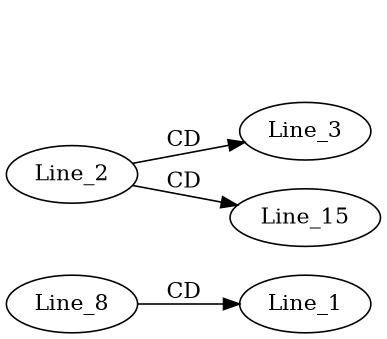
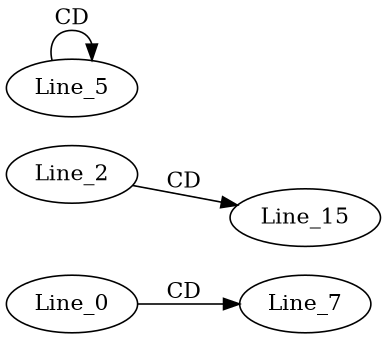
node "Line_5": added
node "Line_3": removed
node "Line_8": label "Line_8" -> "Line_0"
node "Line_1": label "Line_1" -> "Line_7"
